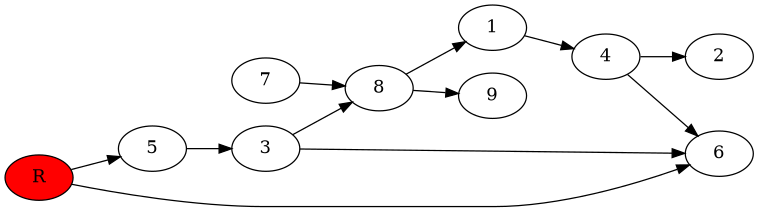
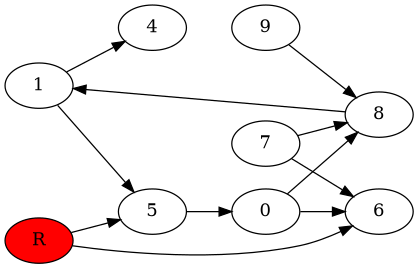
node "2": removed
edge "8" -> "9": reversed
edge "4" -> "6": now "7" -> "6"
edge "1" -> "5": added
node "3": label "3" -> "0"
